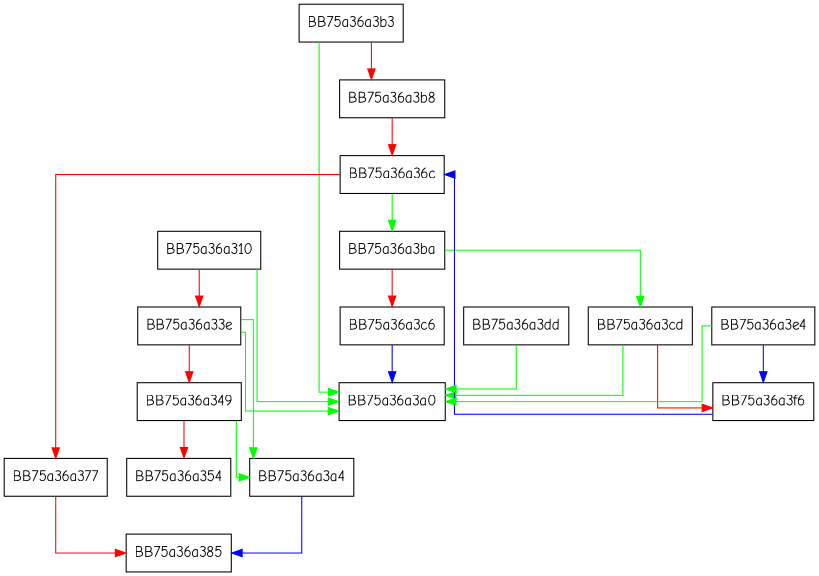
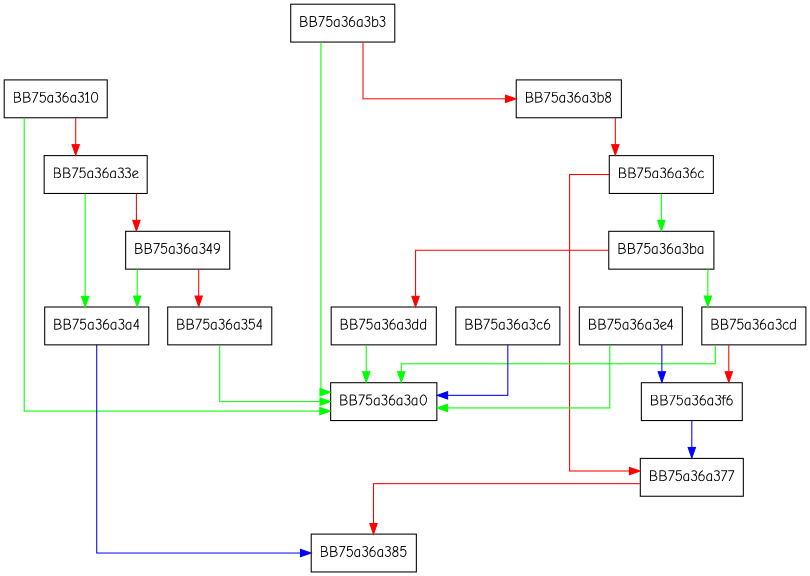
edge "BB75a36a3ba" -> "BB75a36a3c6": now "BB75a36a3ba" -> "BB75a36a3dd"
edge "BB75a36a33e" -> "BB75a36a3a0": now "BB75a36a354" -> "BB75a36a3a0"
edge "BB75a36a3f6" -> "BB75a36a36c": now "BB75a36a3f6" -> "BB75a36a377"
